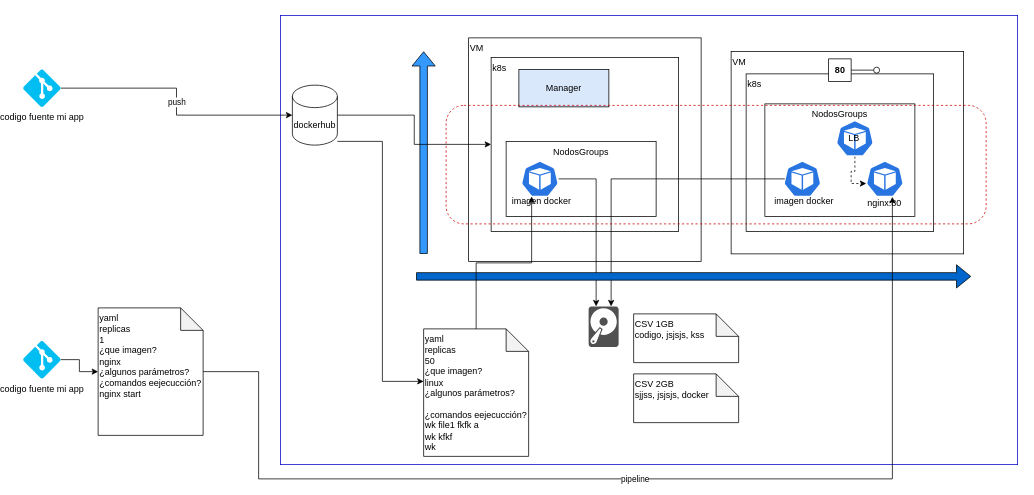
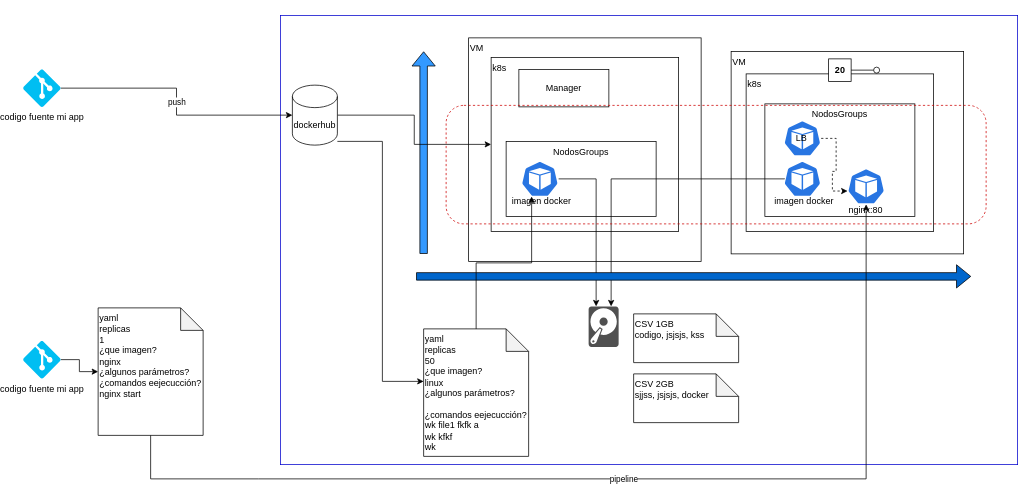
node "80": label "80" -> "20"
node "Manager": fillcolor #dae8fc -> #ffffff
node "LB": moved (855, 138) -> (802, 138)
node "nginx:80": moved (885, 179) -> (866, 186)
